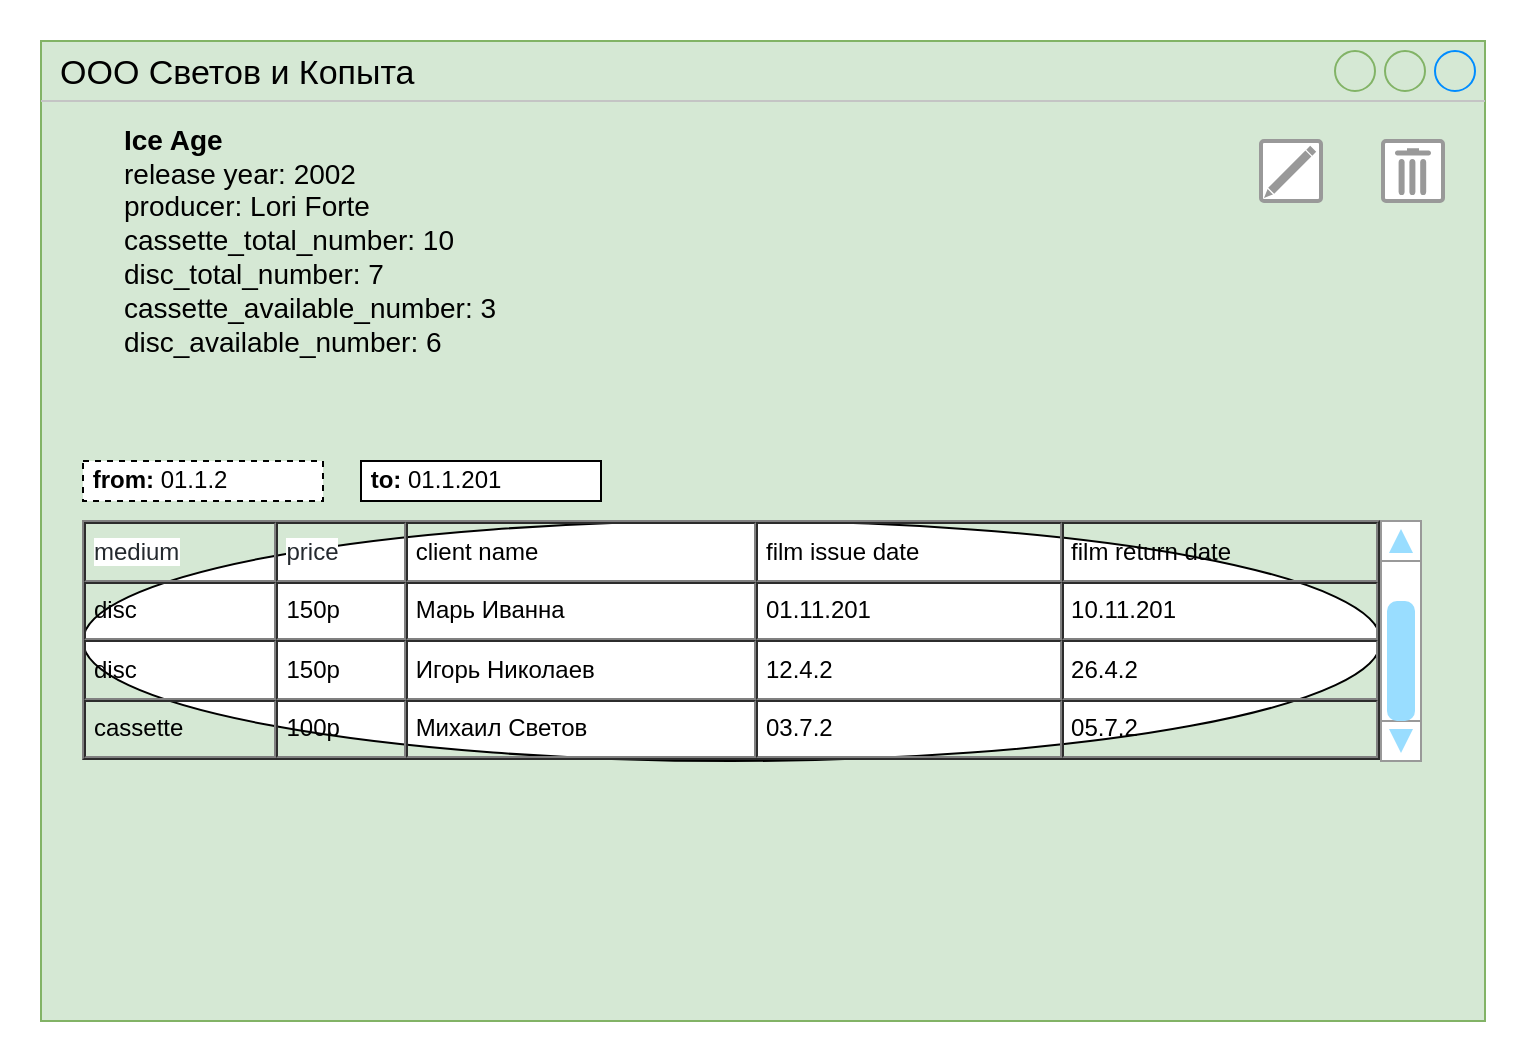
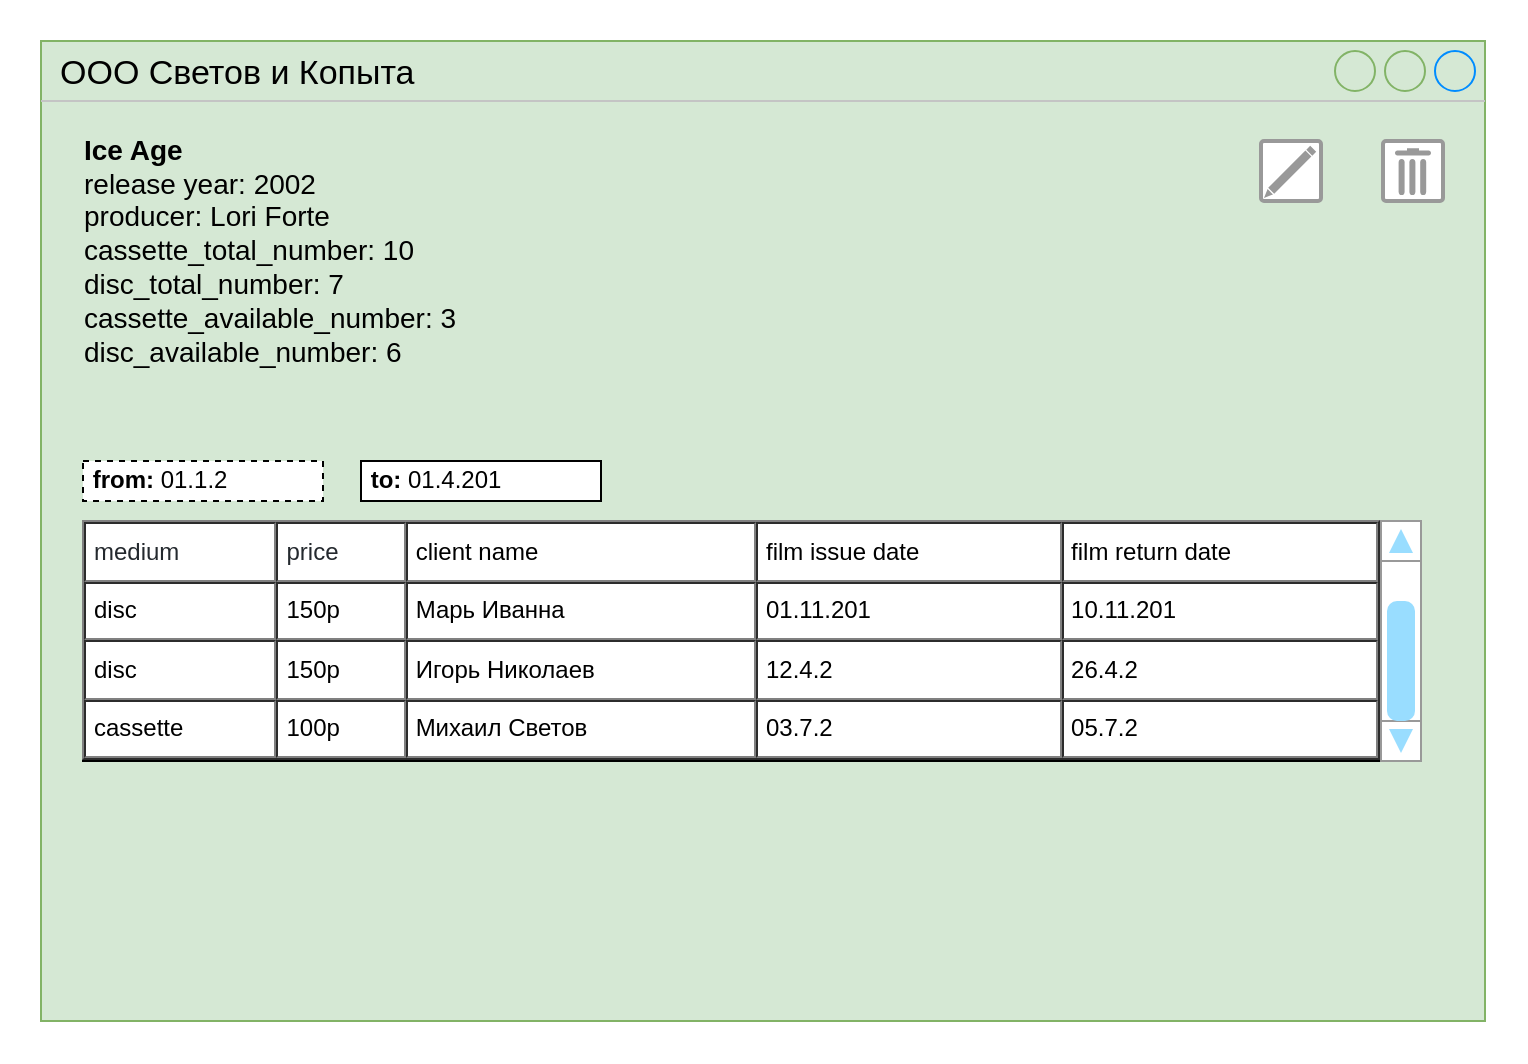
node "Ice Age release year: 2002 producer: Lori Forte cassette_total_number: 10 disc_total_number: 7 cassette_available_number: 3 disc_available_number: 6": moved (341, 241) -> (301, 251)
node "to: 01.1.201": label "to: 01.1.201" -> "to: 01.4.201"
node "medium priceclient name film issue date film return date disc 150р Марь Иванна 01.11.201 10.11.201 disc 150р Игорь Николаев 12.4.2 26.4.2 cassette 100р Михаил Светов 03.7.2 05.7.2": shape ellipse -> rectangle
